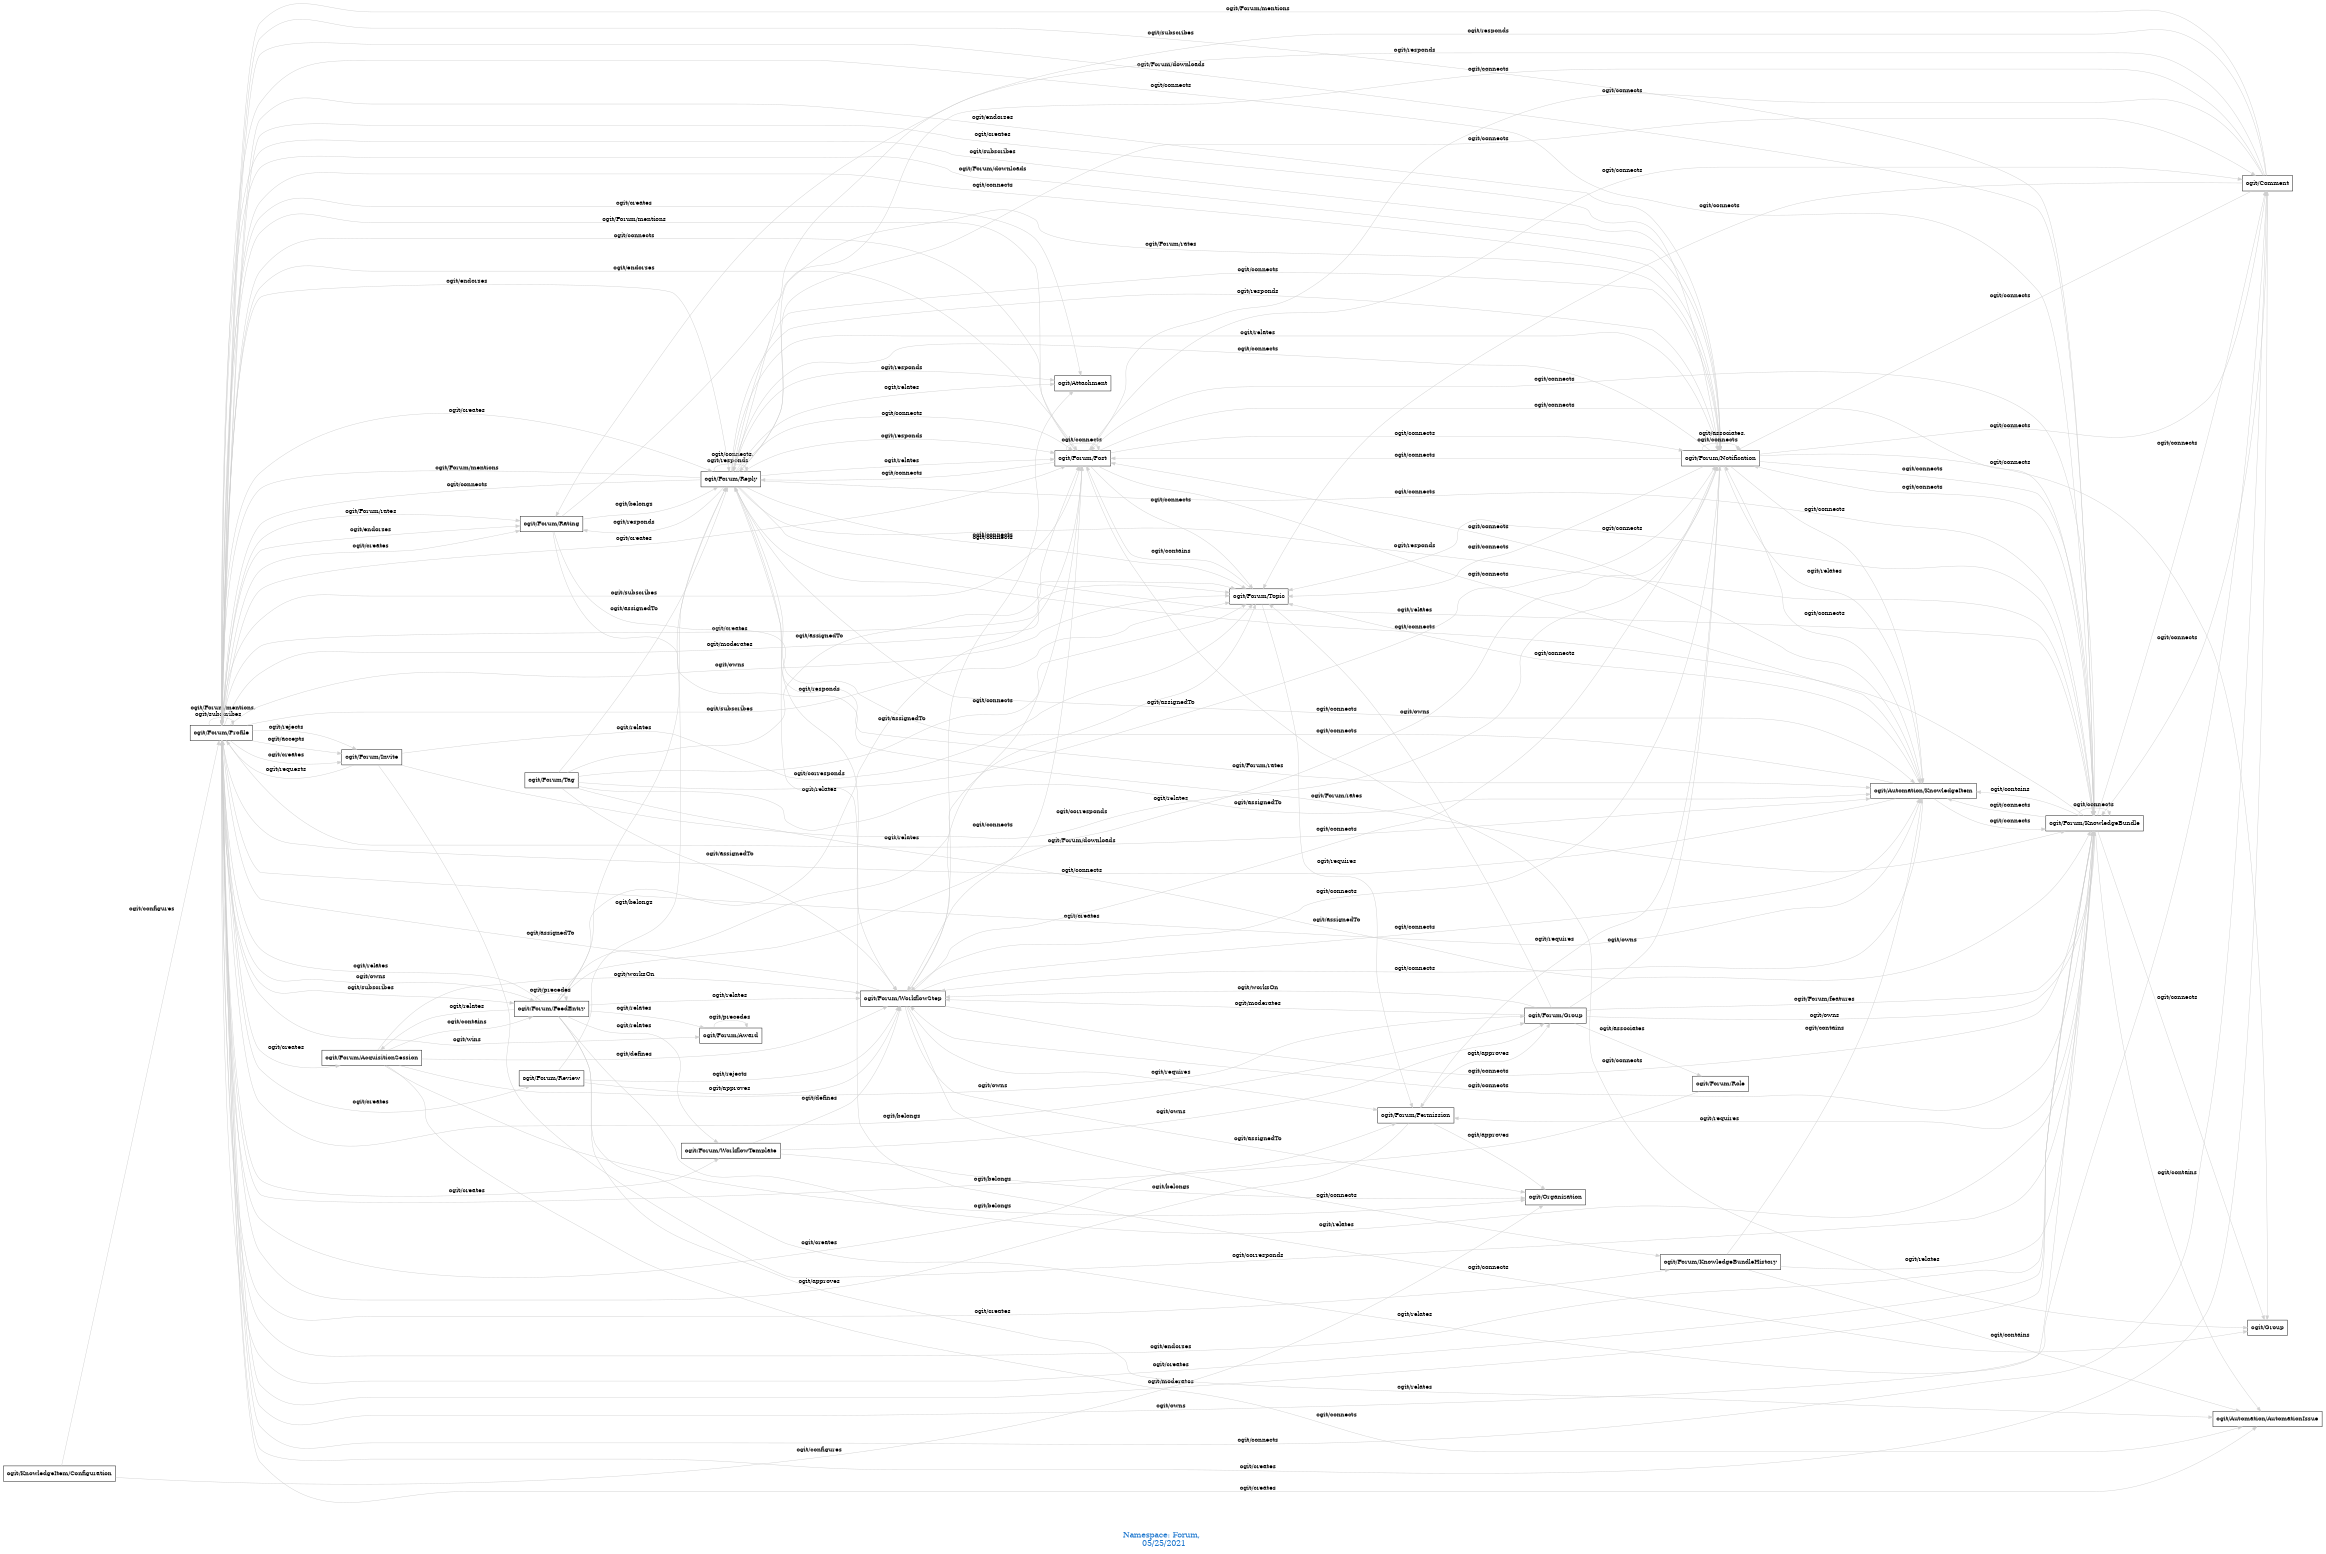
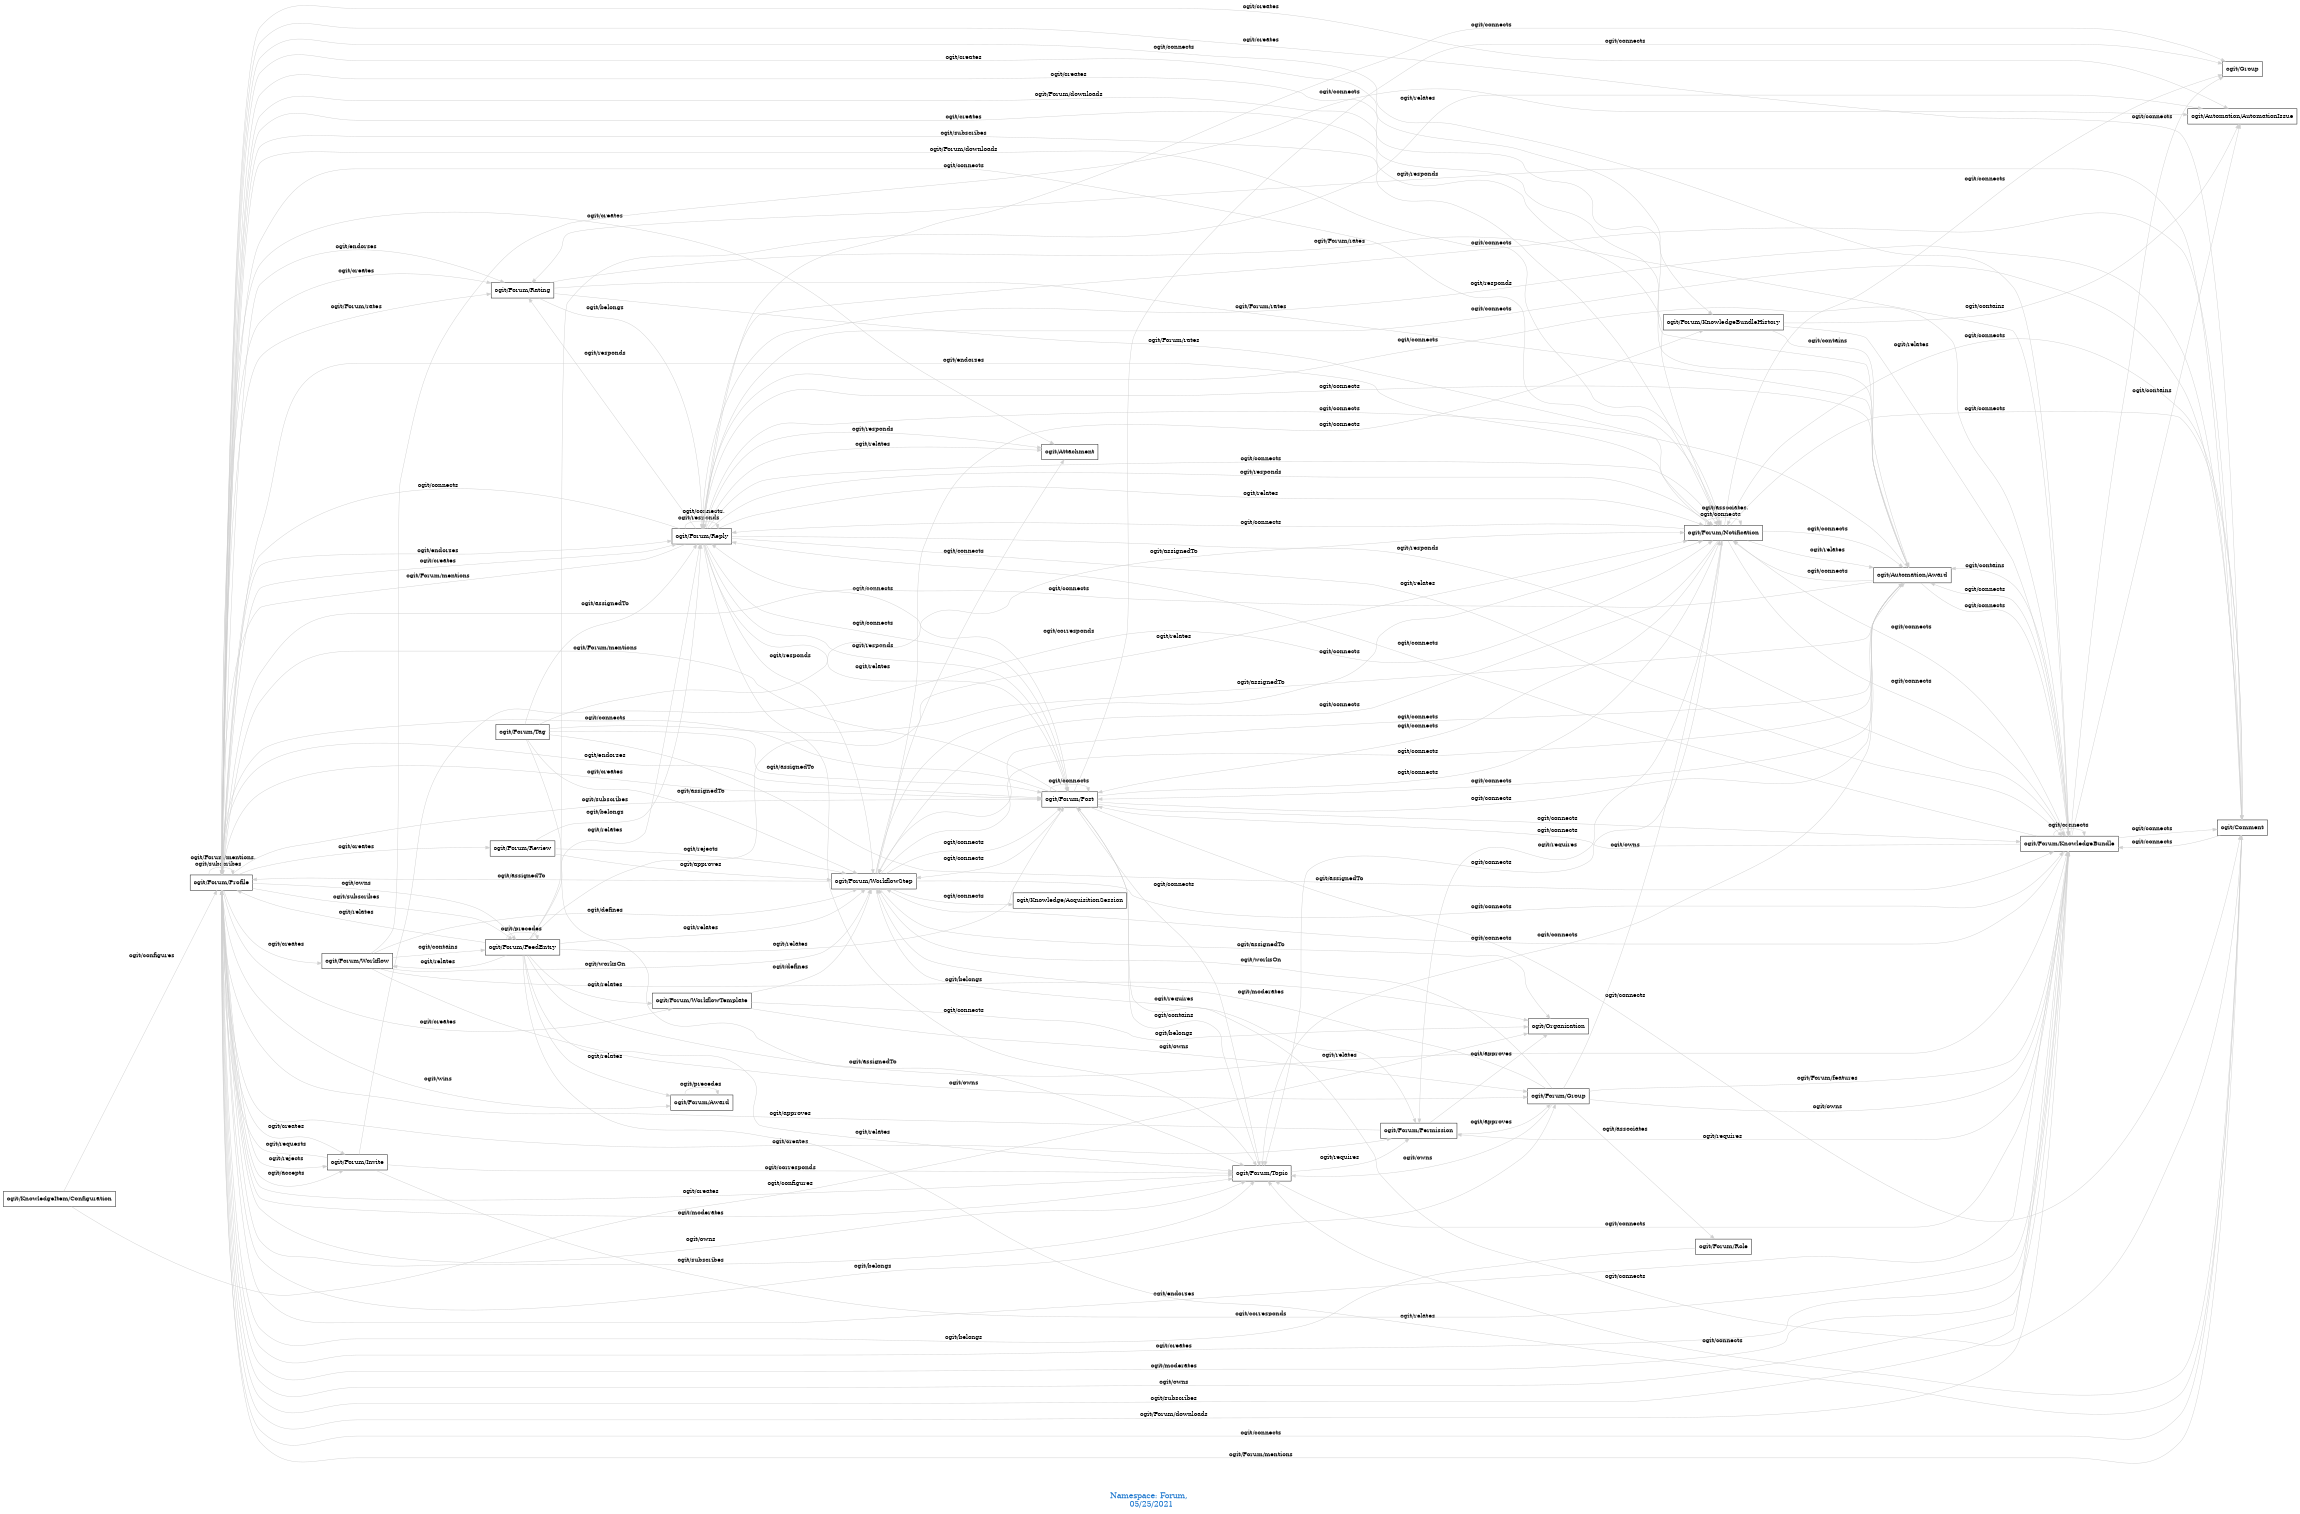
node "ogit/Automation/KnowledgeItem": label "ogit/Automation/KnowledgeItem" -> "ogit/Automation/Award"
node "ogit/Knowledge/AcquisitionSession": added
node "ogit/Forum/AcquisitionSession": label "ogit/Forum/AcquisitionSession" -> "ogit/Forum/Workflow"
